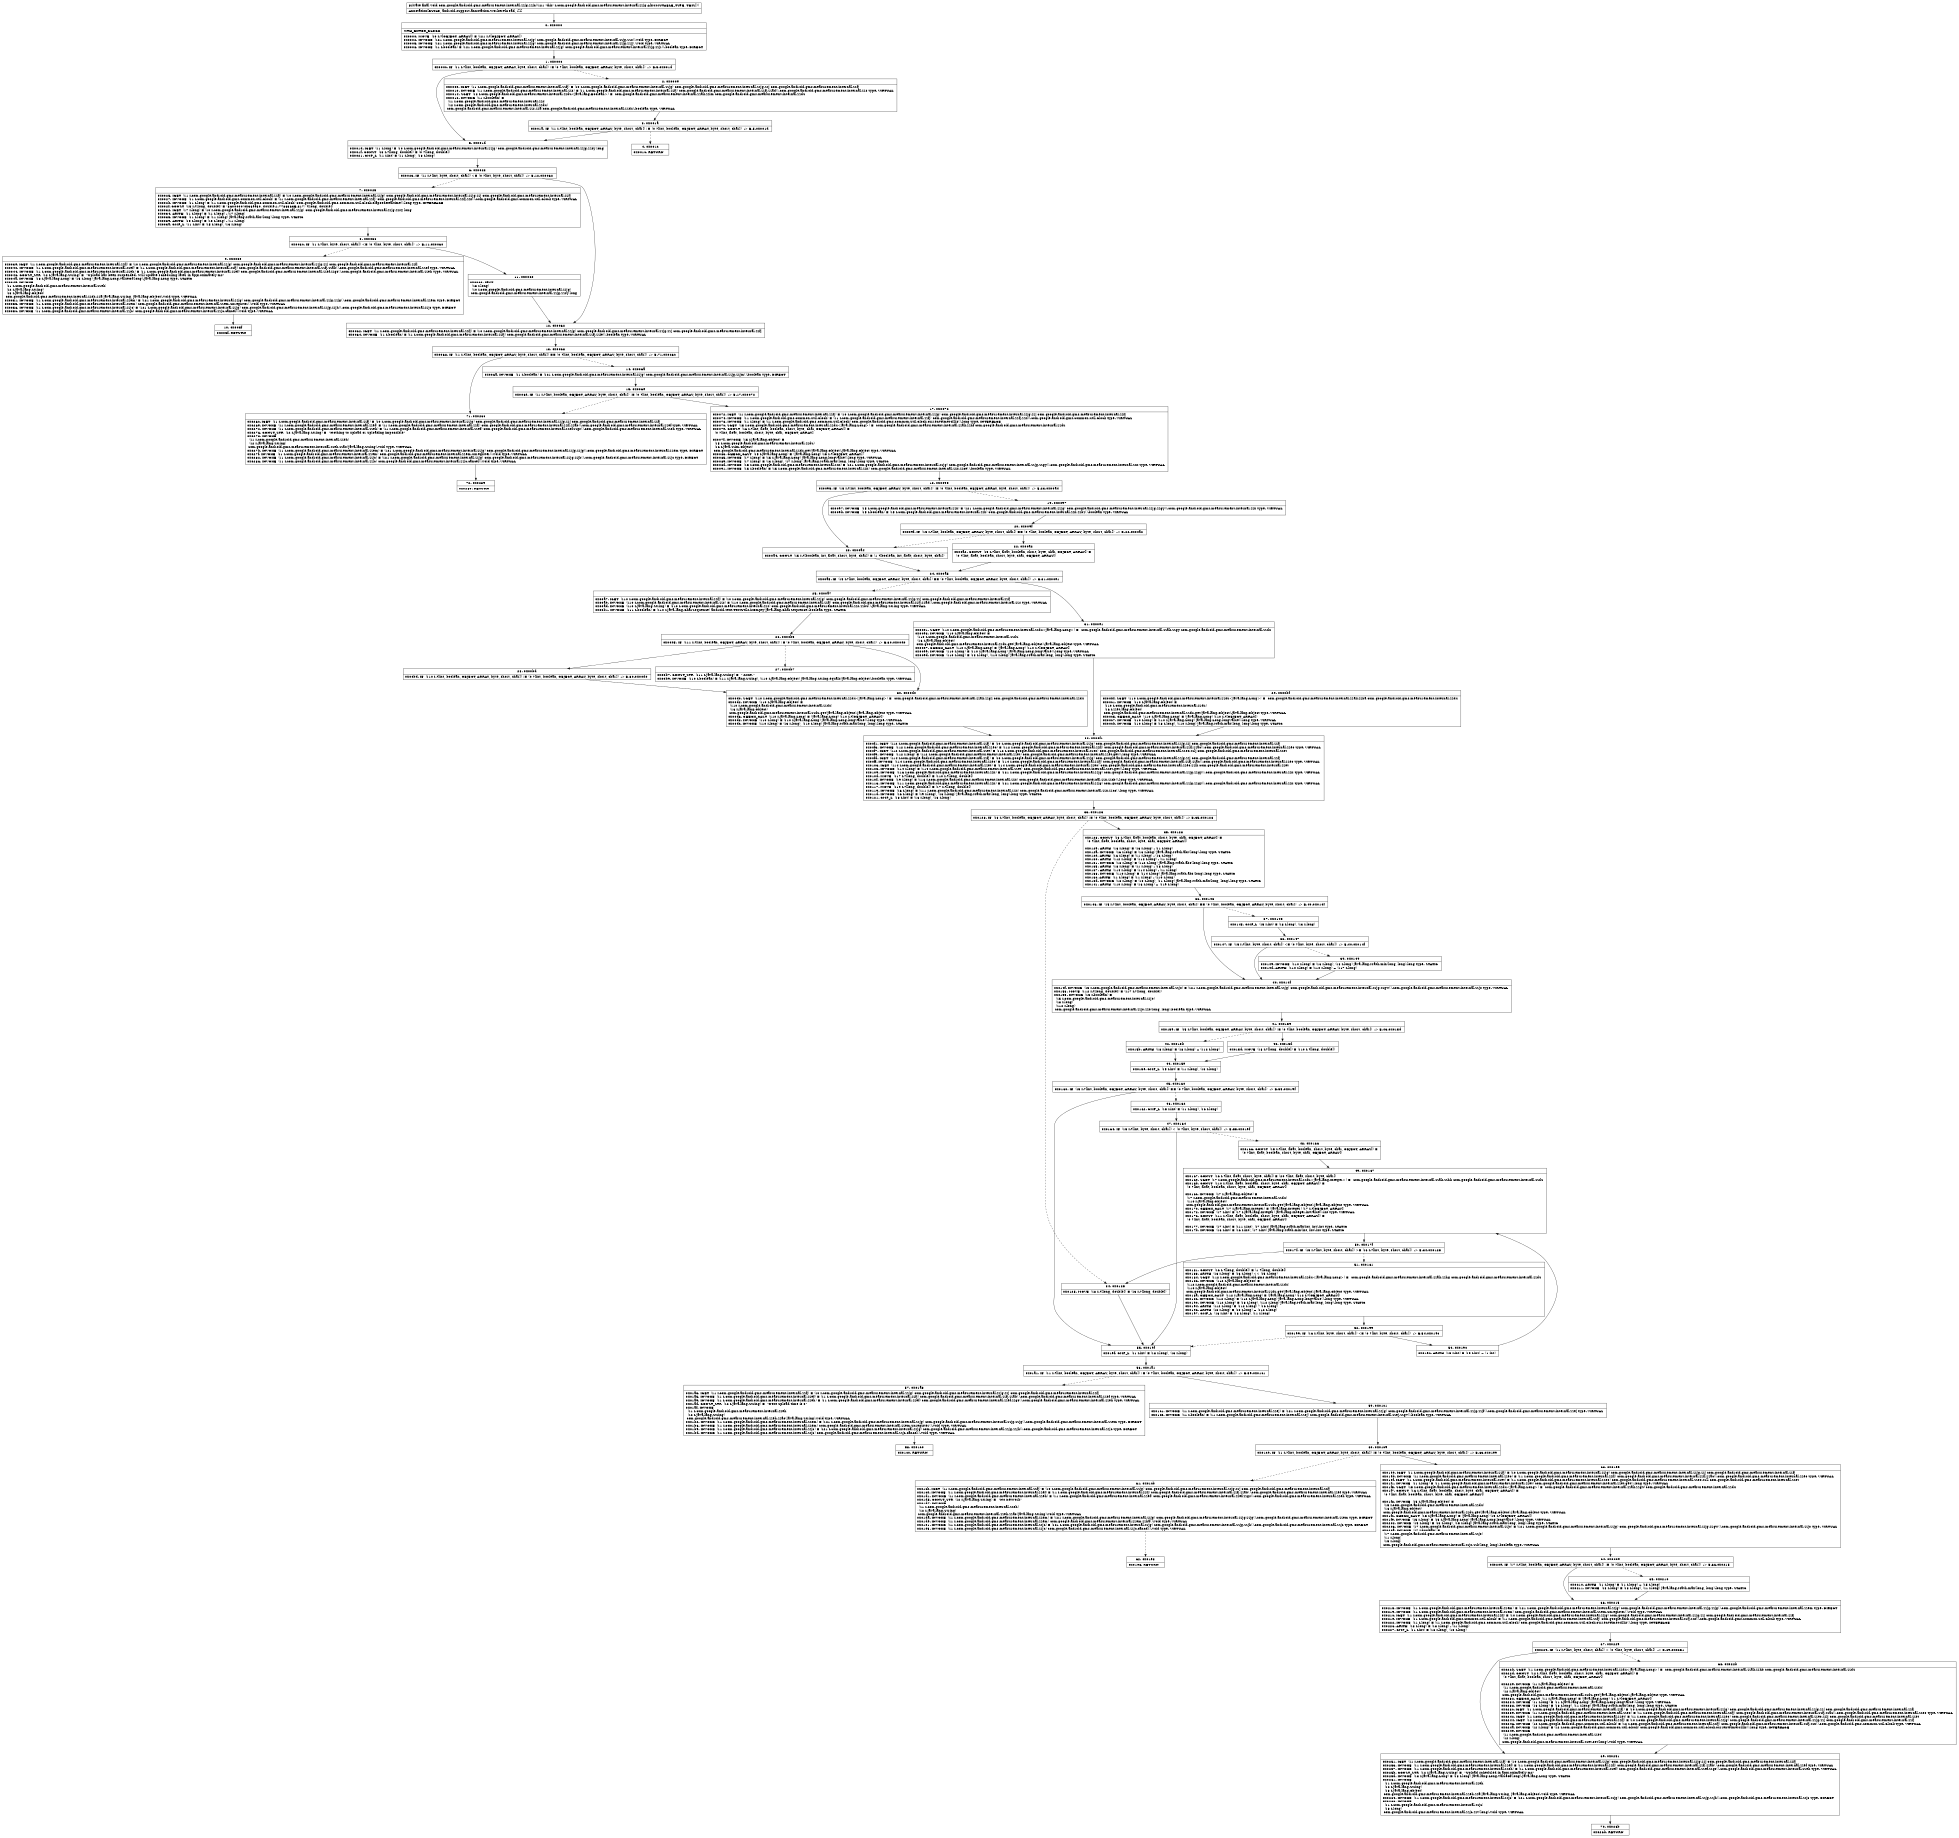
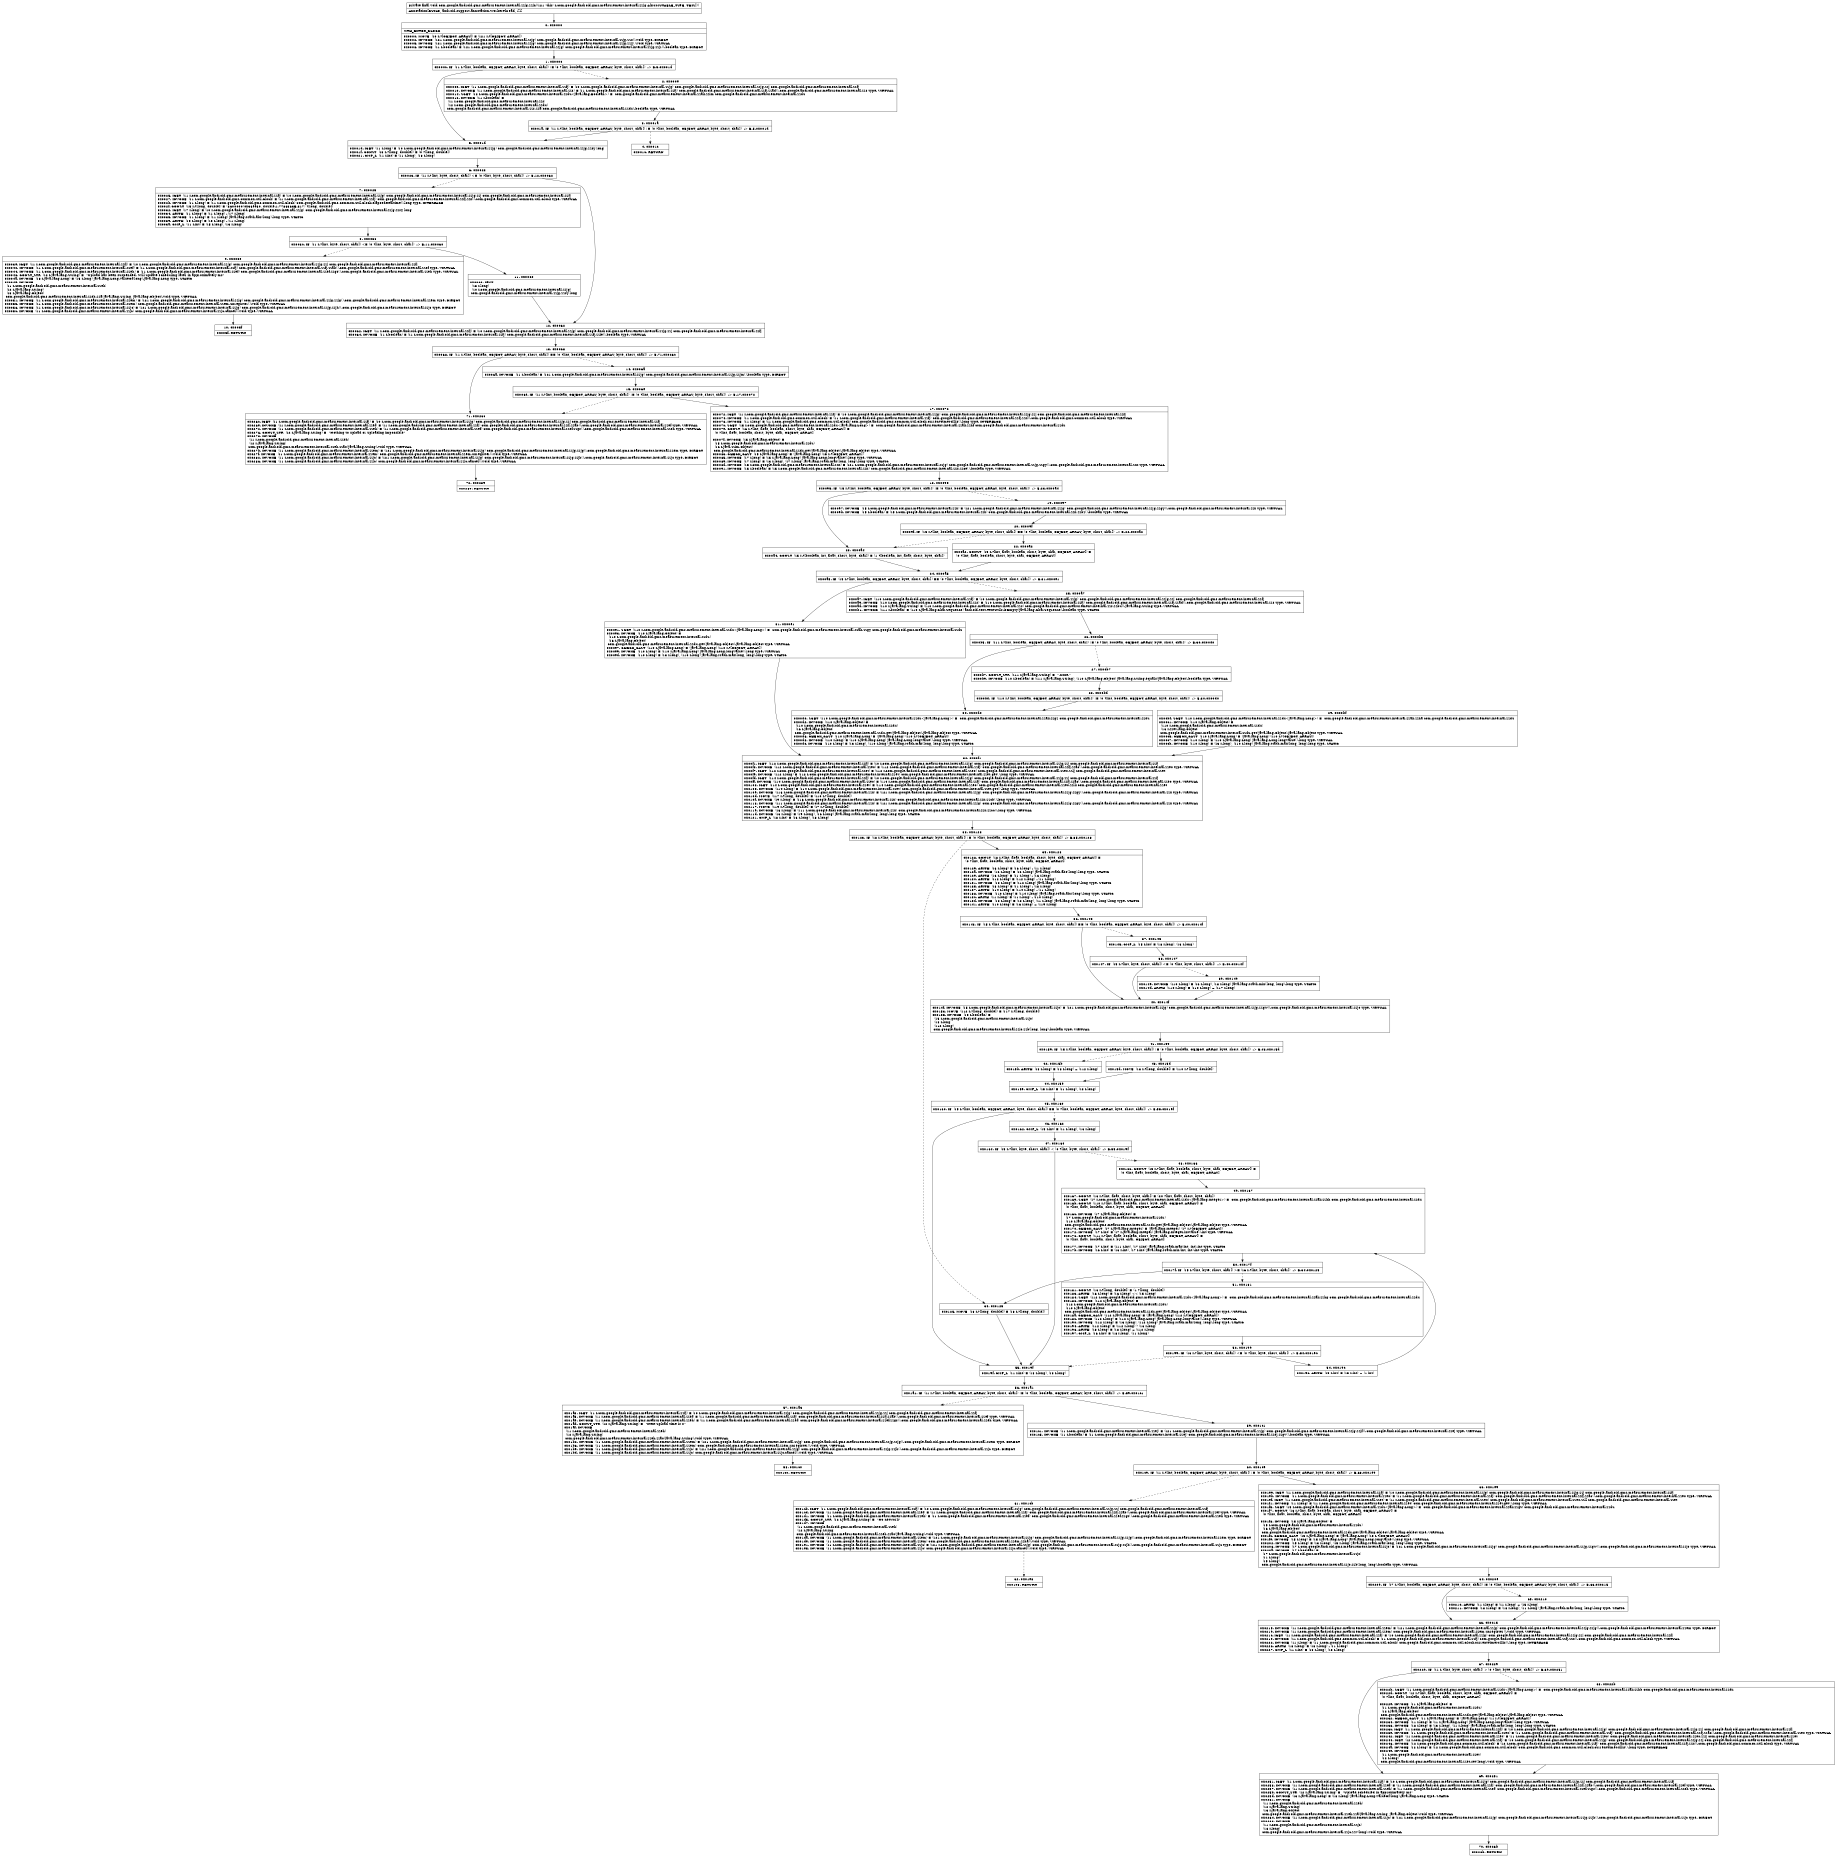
edge "26: 0x00b5" -> "28: 0x00bd": now "27: 0x00b7" -> "28: 0x00bd"
